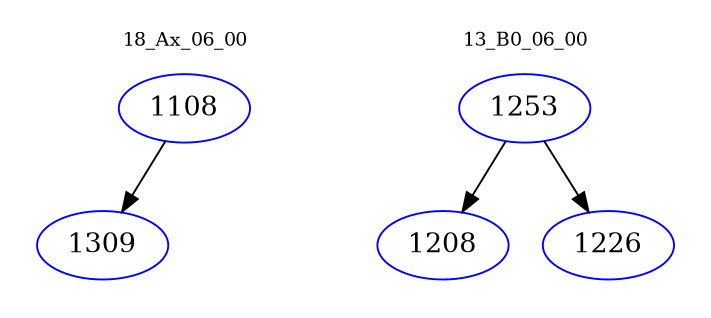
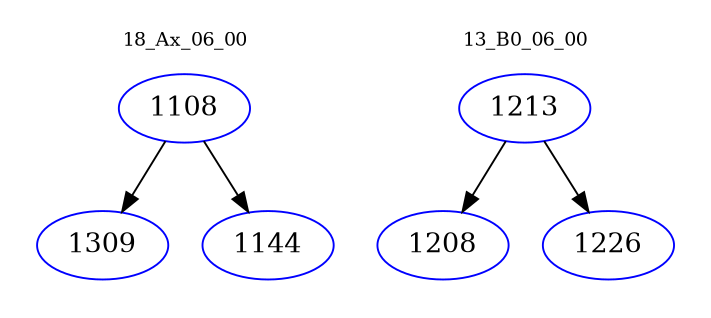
node "1253": label "1253" -> "1213"
node "1144": added
